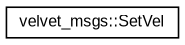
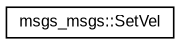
node "velvet_msgs::SetVel": label "velvet_msgs::SetVel" -> "msgs_msgs::SetVel"
